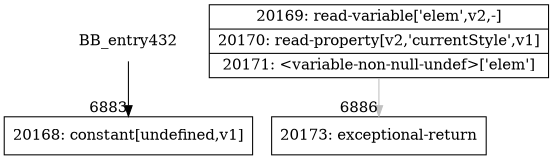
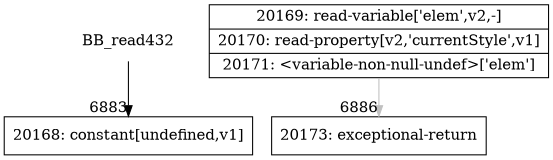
node "BB_entry432": label "BB_entry432" -> "BB_read432"
